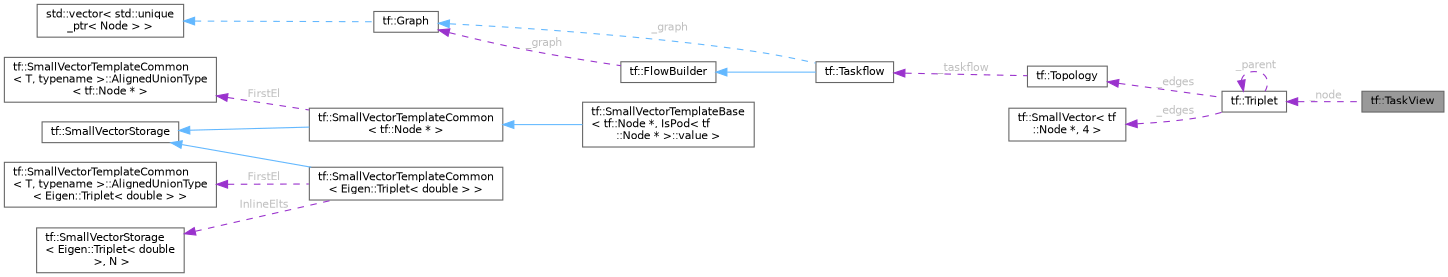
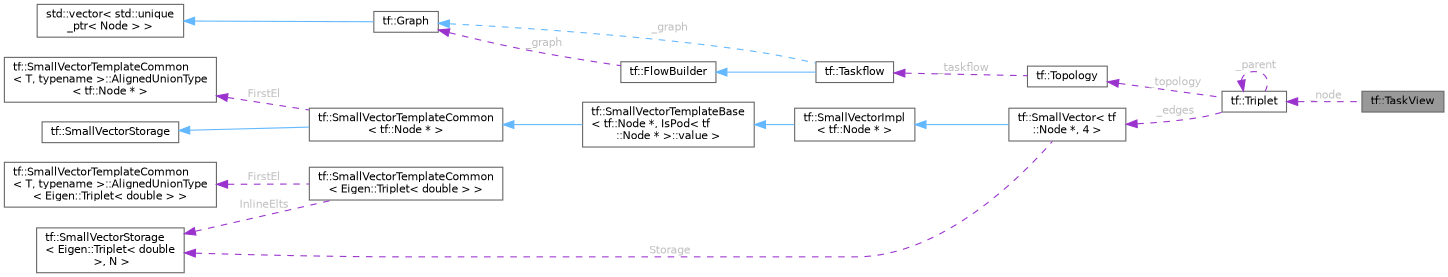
edge "tf::Graph" -> "std::vector< std::unique _ptr< Node > >": style dashed -> solid
edge "tf::Triplet" -> "tf::Topology": label " _edges" -> " _topology"
node "tf::SmallVectorImpl < tf::Node * >": added
edge "tf::SmallVectorTemplateCommon < Eigen::Triplet< double > >" -> "tf::SmallVectorStorage": removed
edge "tf::SmallVector< tf ::Node *, 4 >" -> "tf::SmallVectorStorage < Eigen::Triplet< double >, N >": added, label "Storage"
